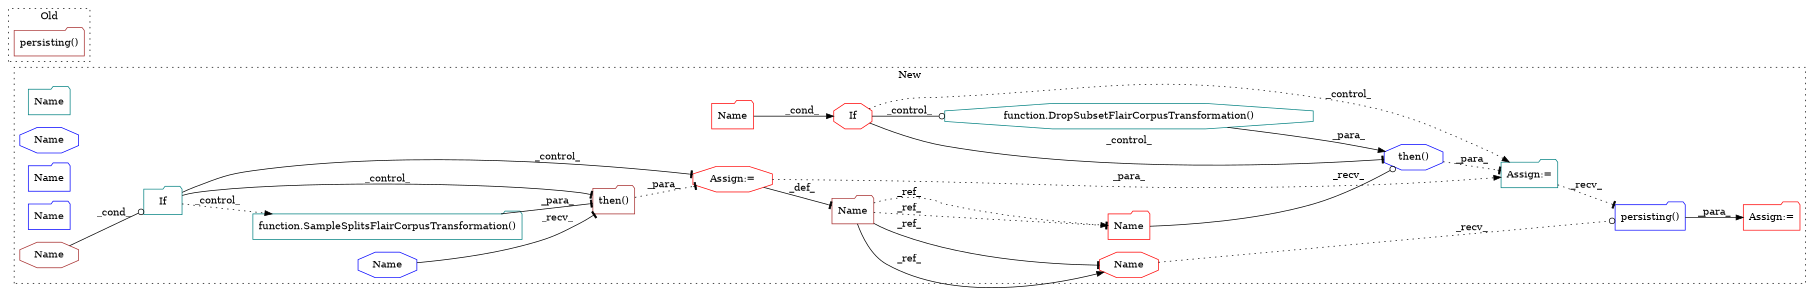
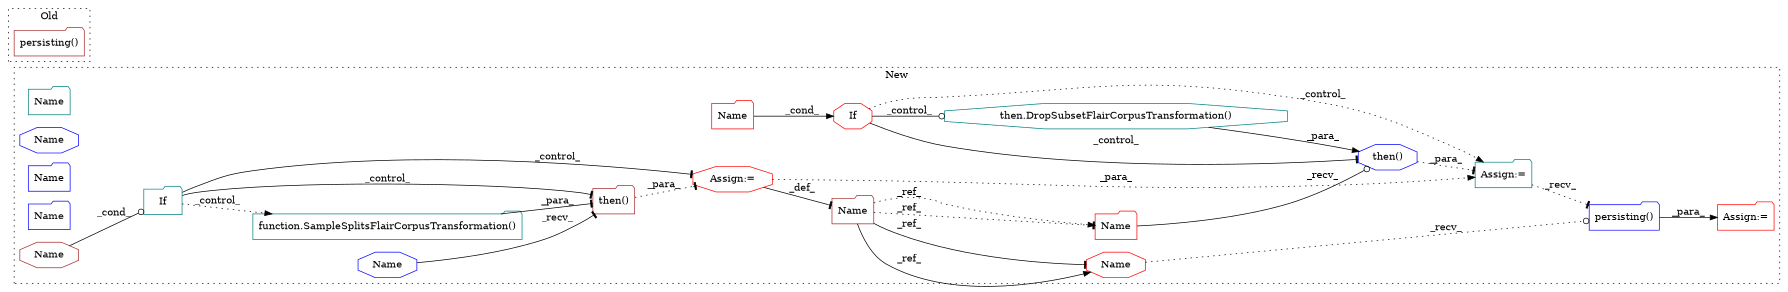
node "function.DropSubsetFlairCorpusTransformation()": label "function.DropSubsetFlairCorpusTransformation()" -> "then.DropSubsetFlairCorpusTransformation()"
